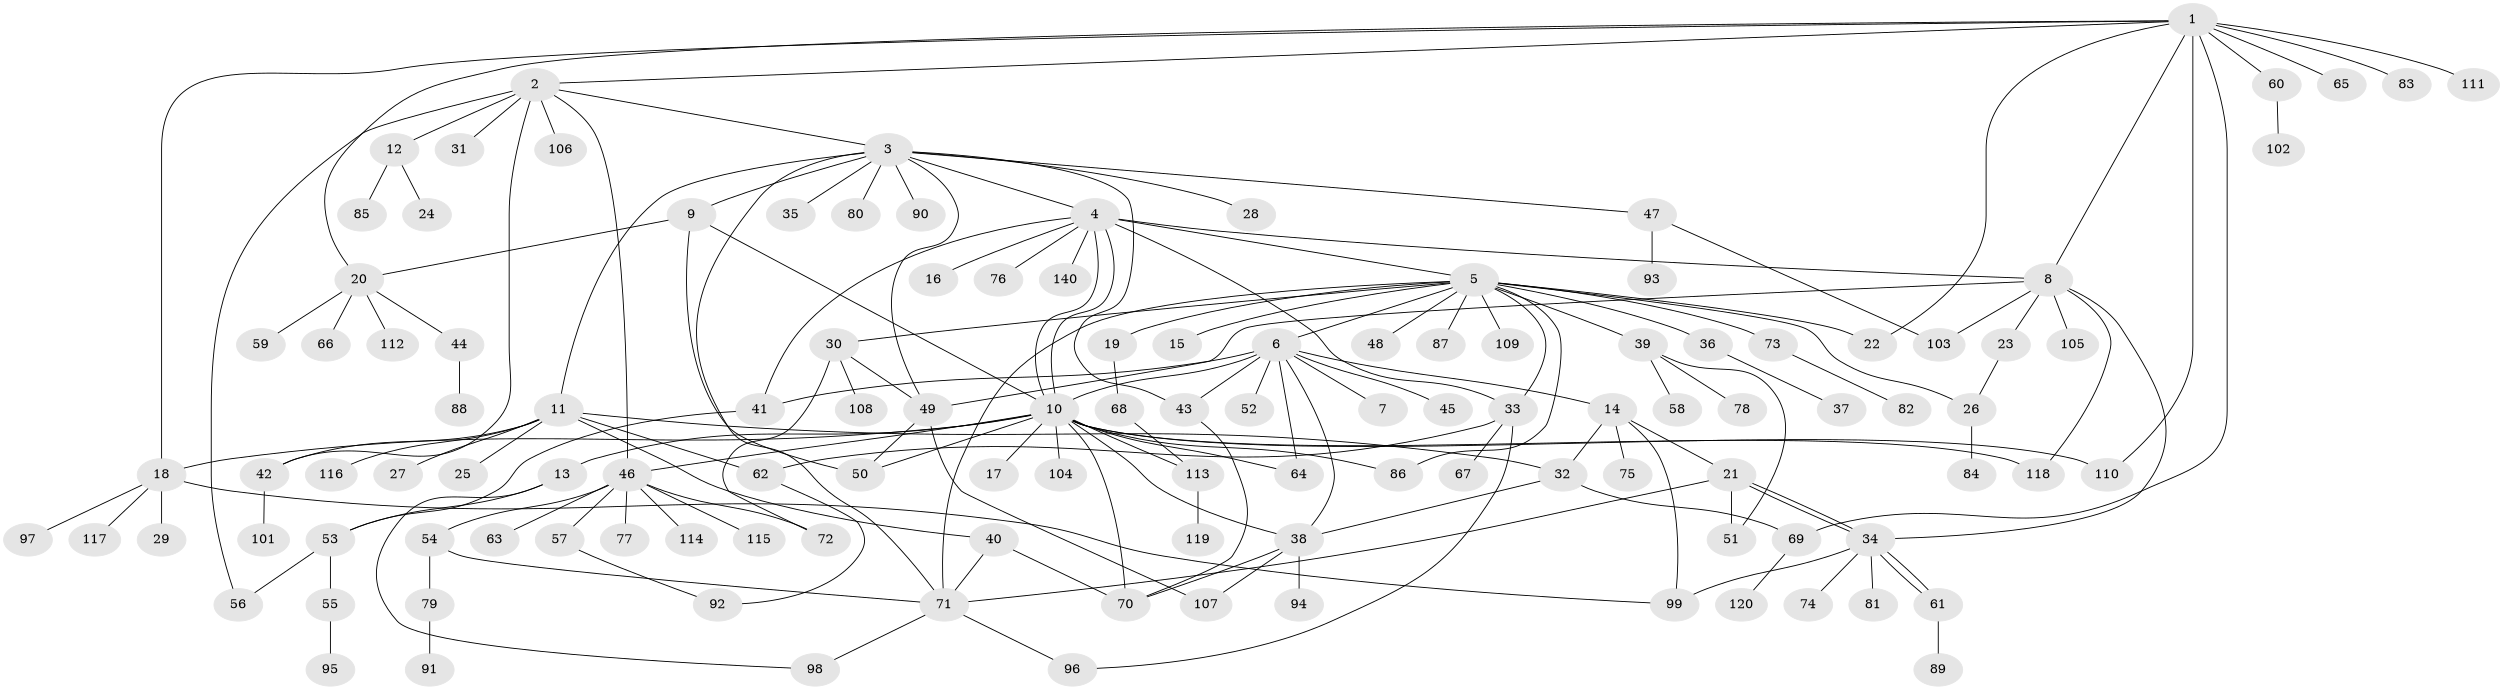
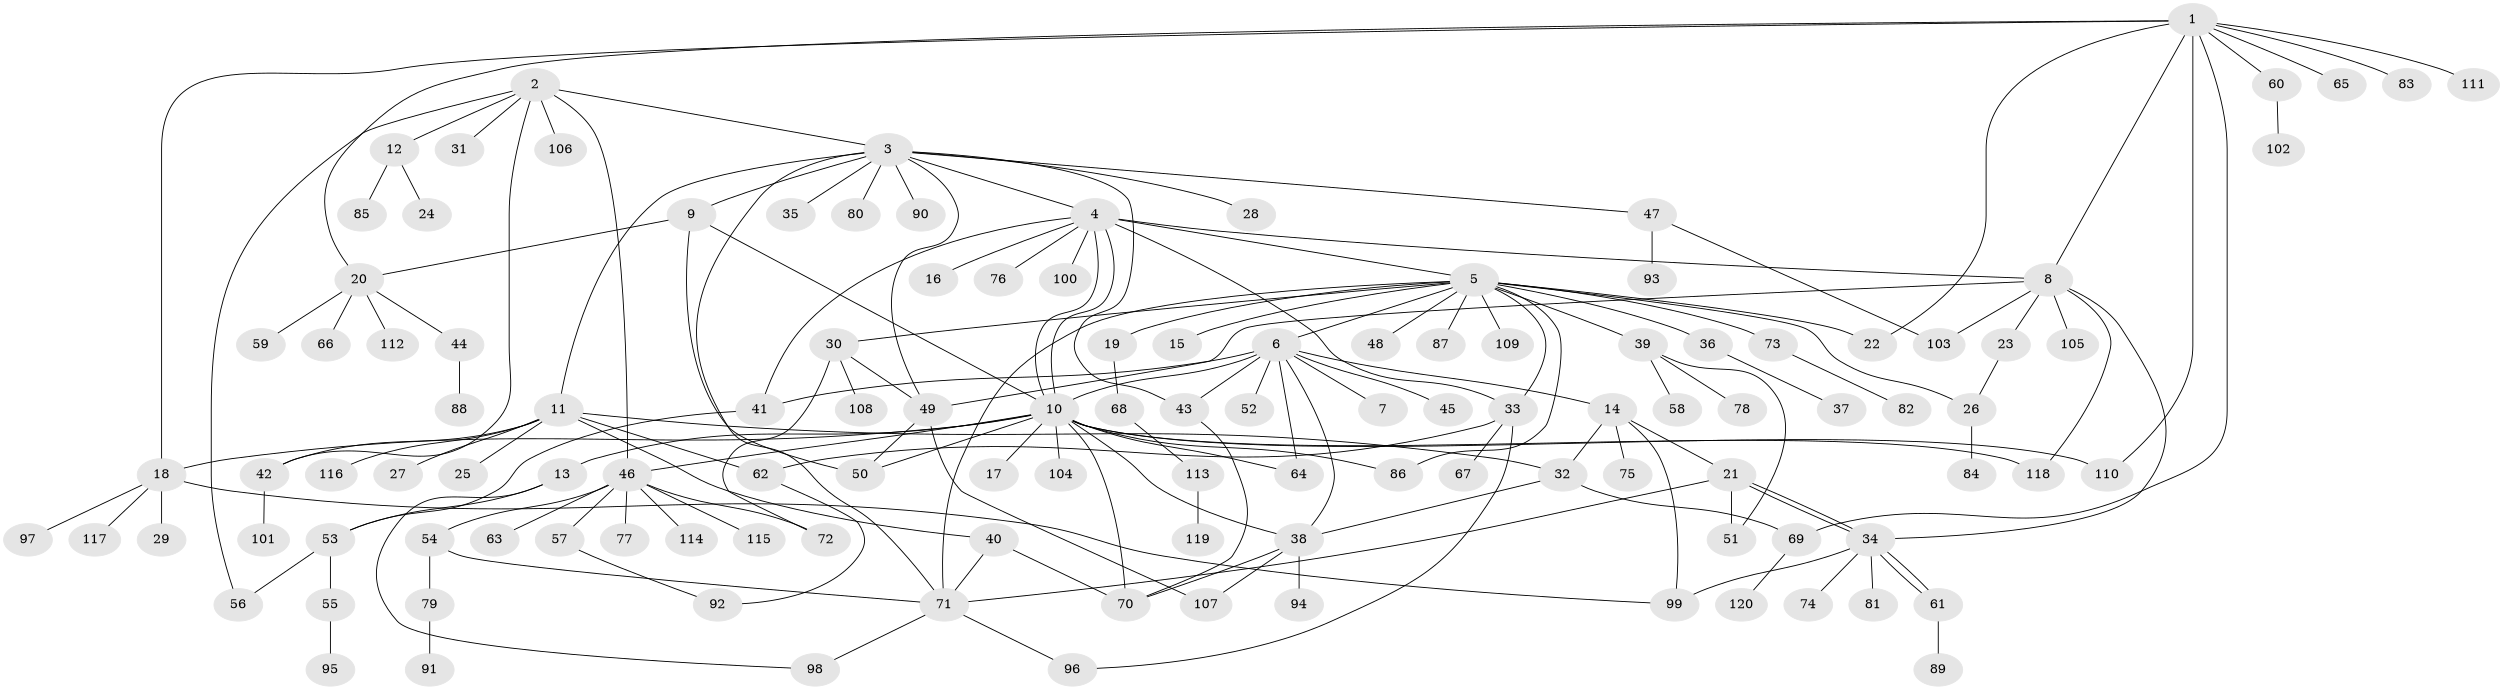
edge "1" -- "2": removed
node "140": label "140" -> "100"
edge "10" -- "113": removed
